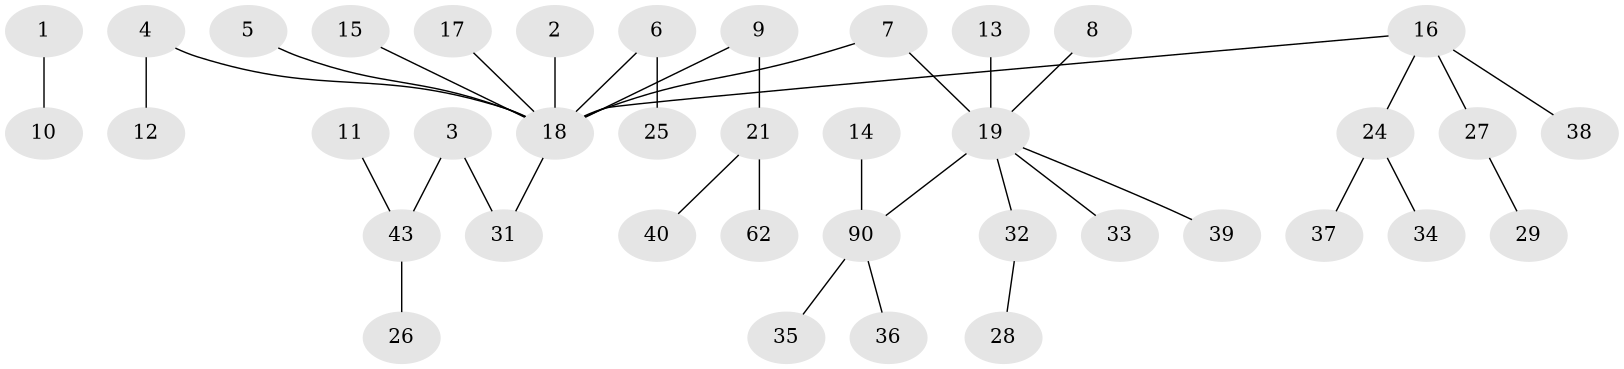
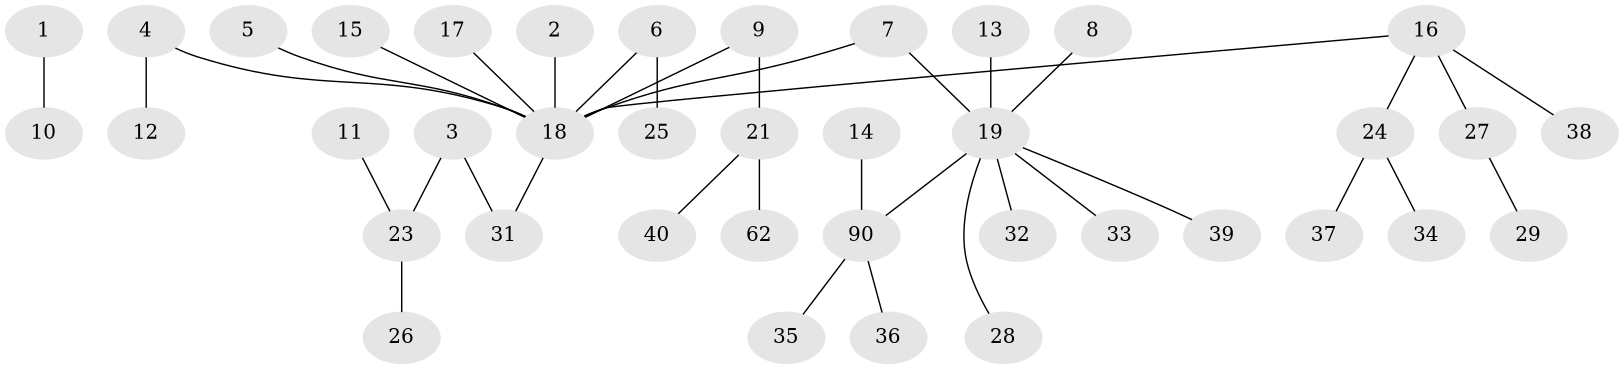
node "43": label "43" -> "23"
edge "32" -- "28": now "19" -- "28"
